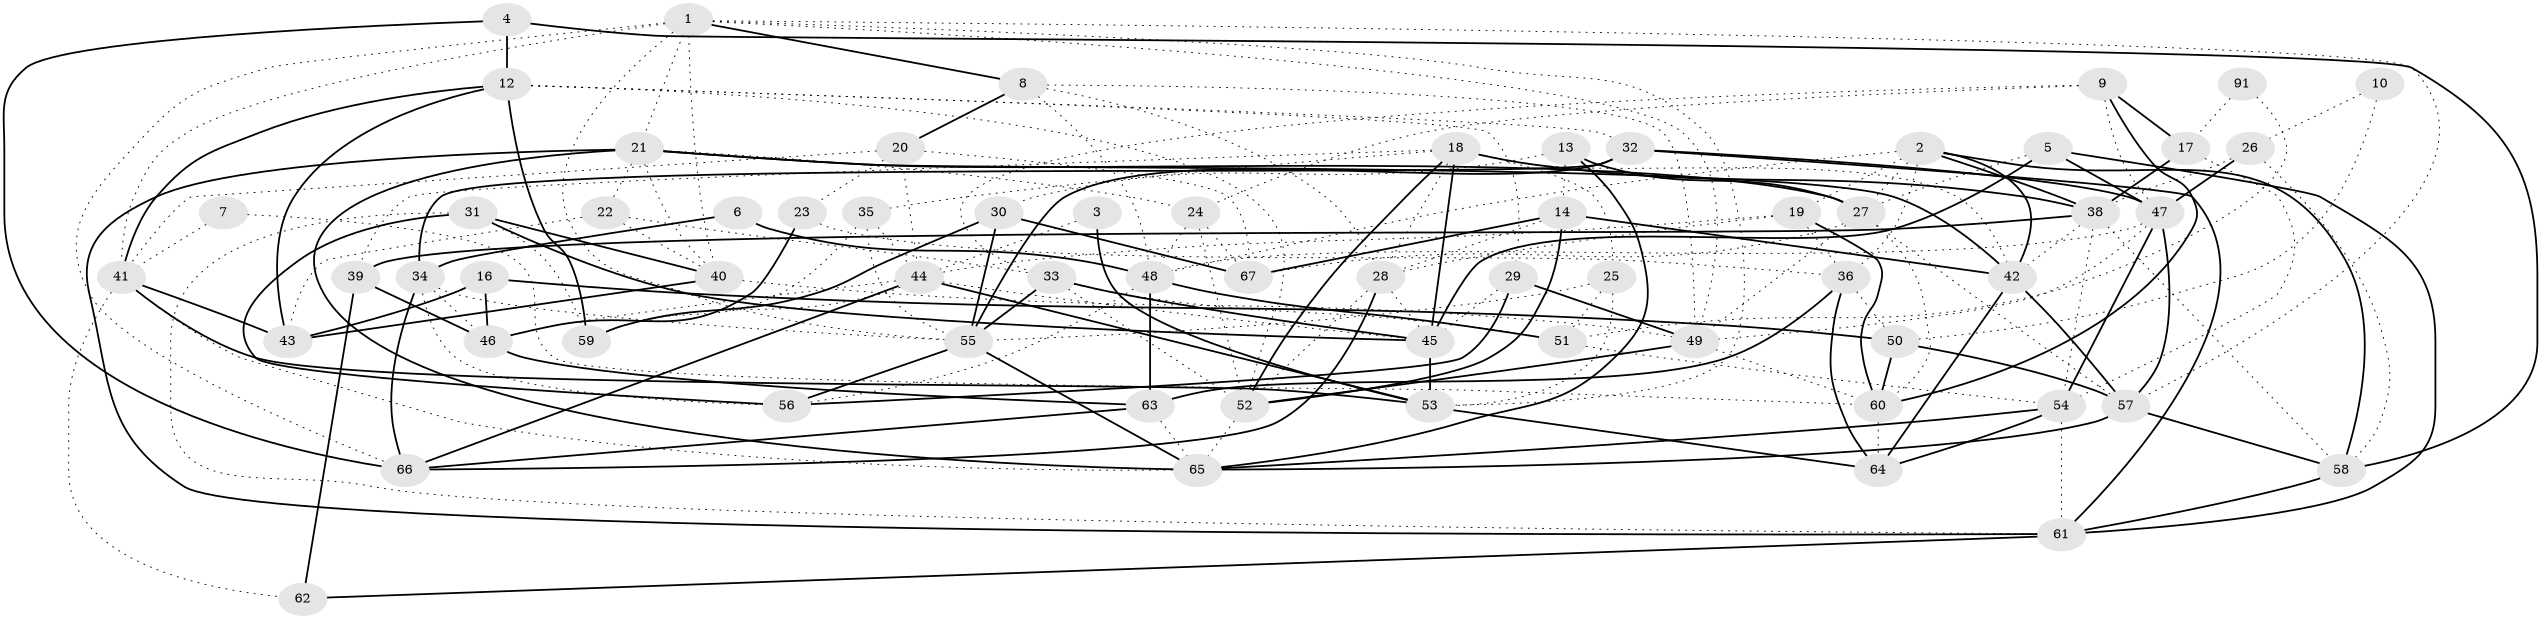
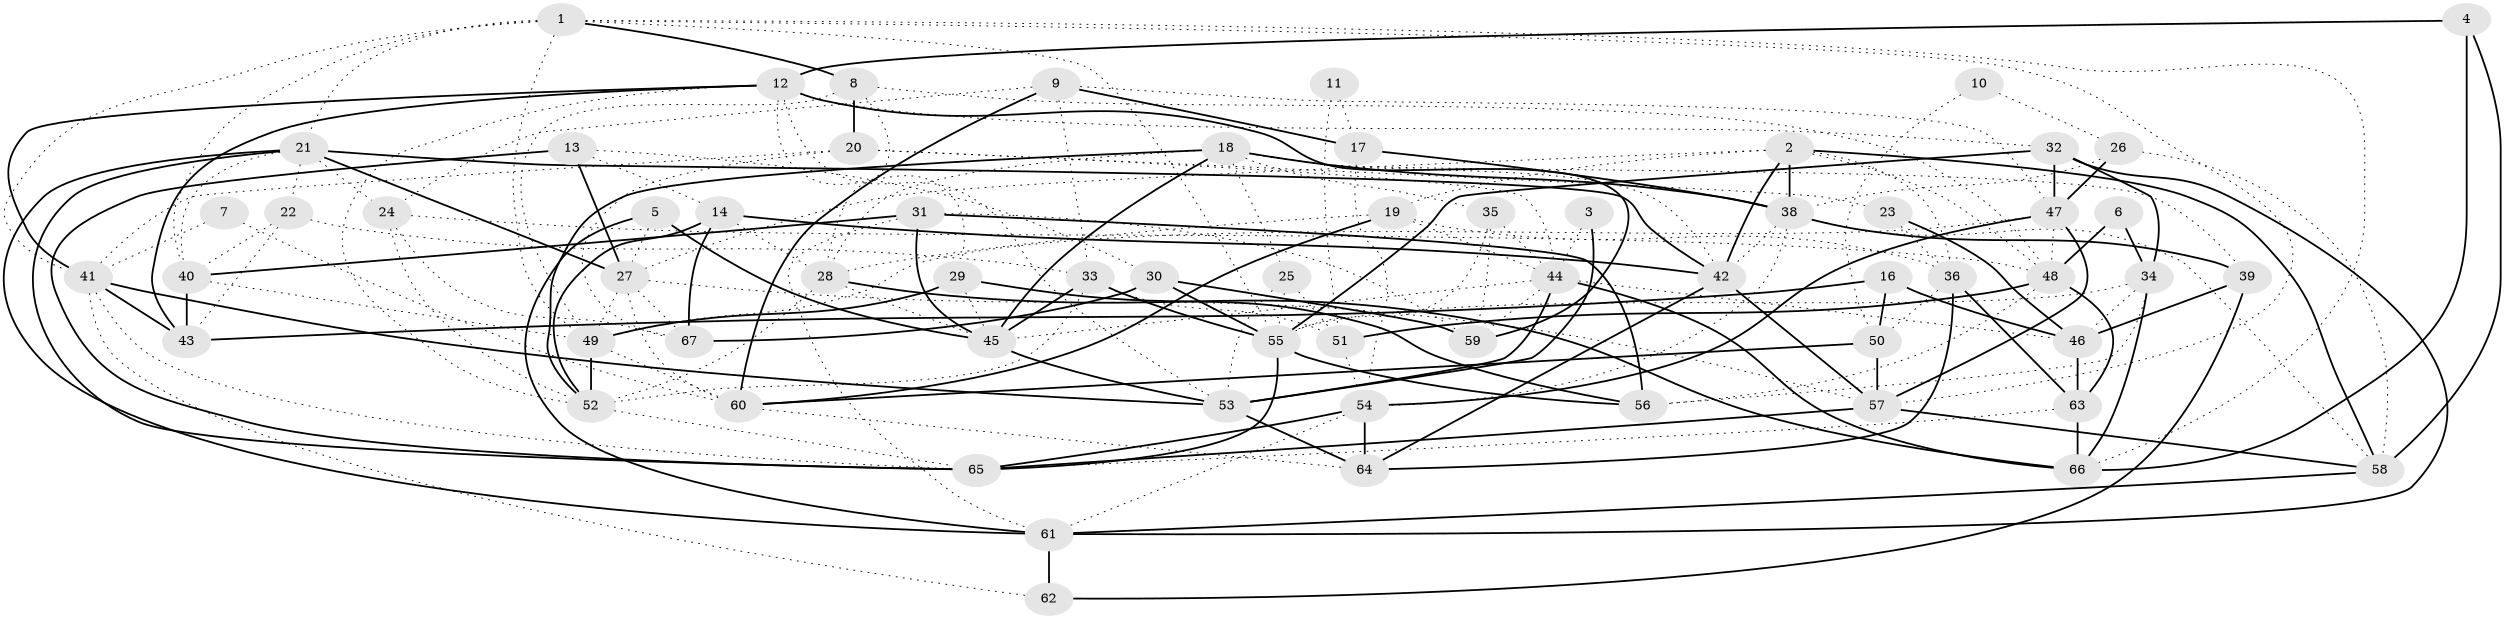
edge "1" -- "53": now "12" -- "53"
node "91": label "91" -> "11"
edge "5" -- "47": removed
